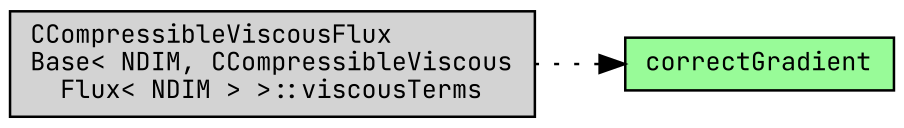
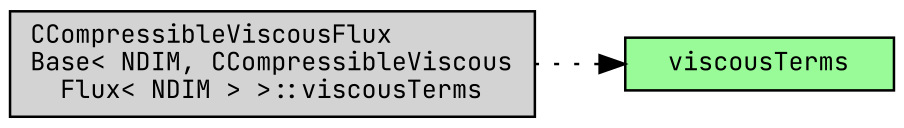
node "correctGradient": label "correctGradient" -> "viscousTerms"
